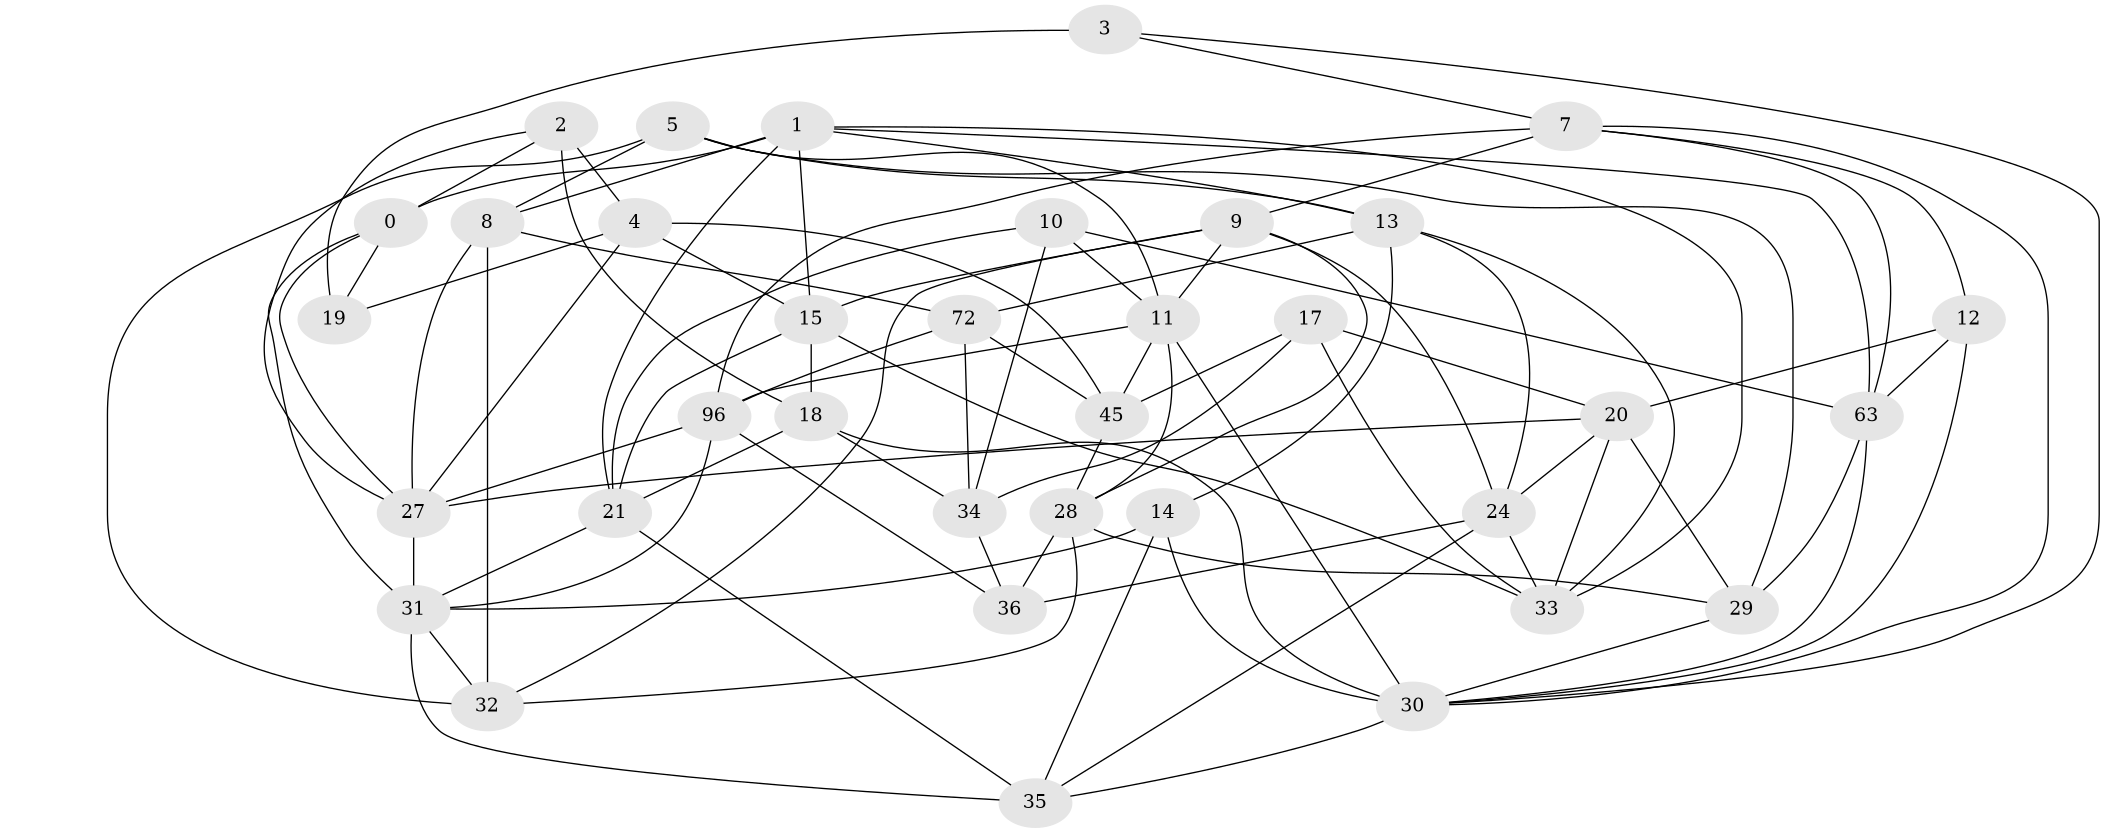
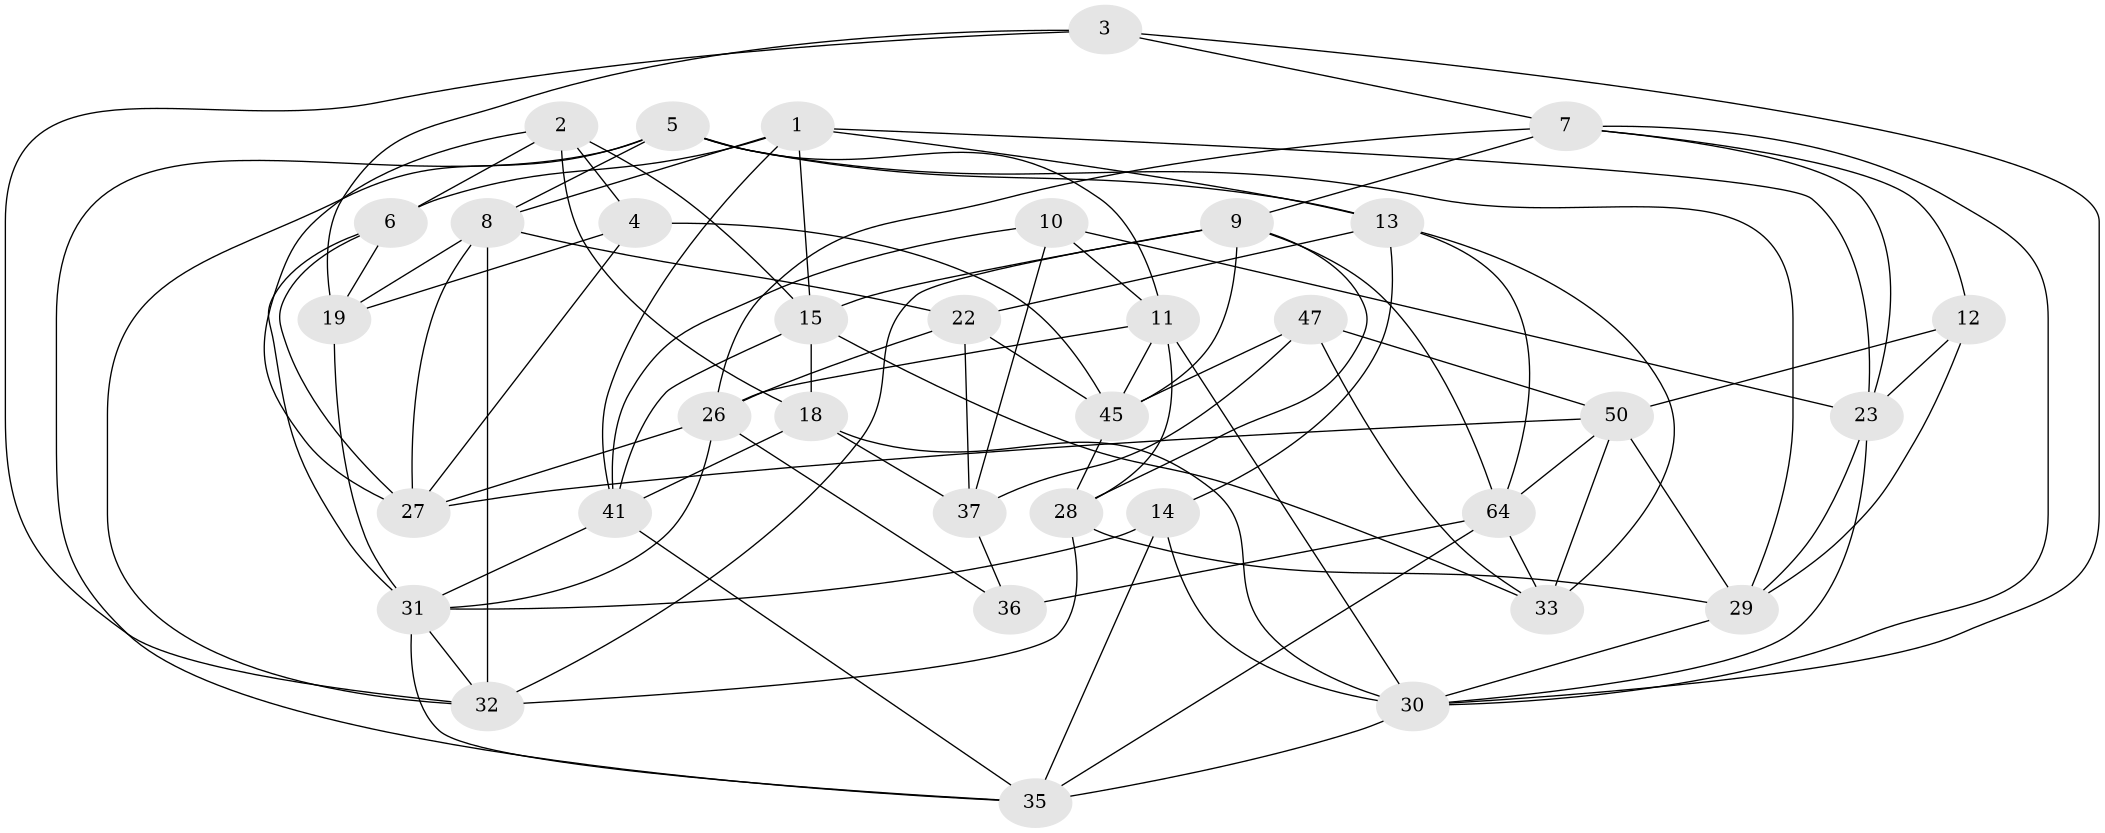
edge "3" -- "32": added
edge "1" -- "33": removed
node "0": label "0" -> "6"
edge "4" -- "15": now "2" -- "15"
edge "8" -- "19": added
edge "9" -- "11": now "9" -- "45"
node "72": label "72" -> "22"
node "17": label "17" -> "47"
node "96": label "96" -> "26"
node "20": label "20" -> "50"
node "63": label "63" -> "23"
node "21": label "21" -> "41"
node "34": label "34" -> "37"
node "24": label "24" -> "64"
edge "27" -- "31": now "19" -- "31"
edge "28" -- "36": removed
edge "5" -- "35": added
edge "12" -- "30": now "12" -- "29"
